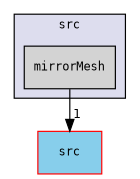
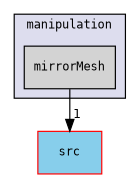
cluster "src": label "src" -> "manipulation"
